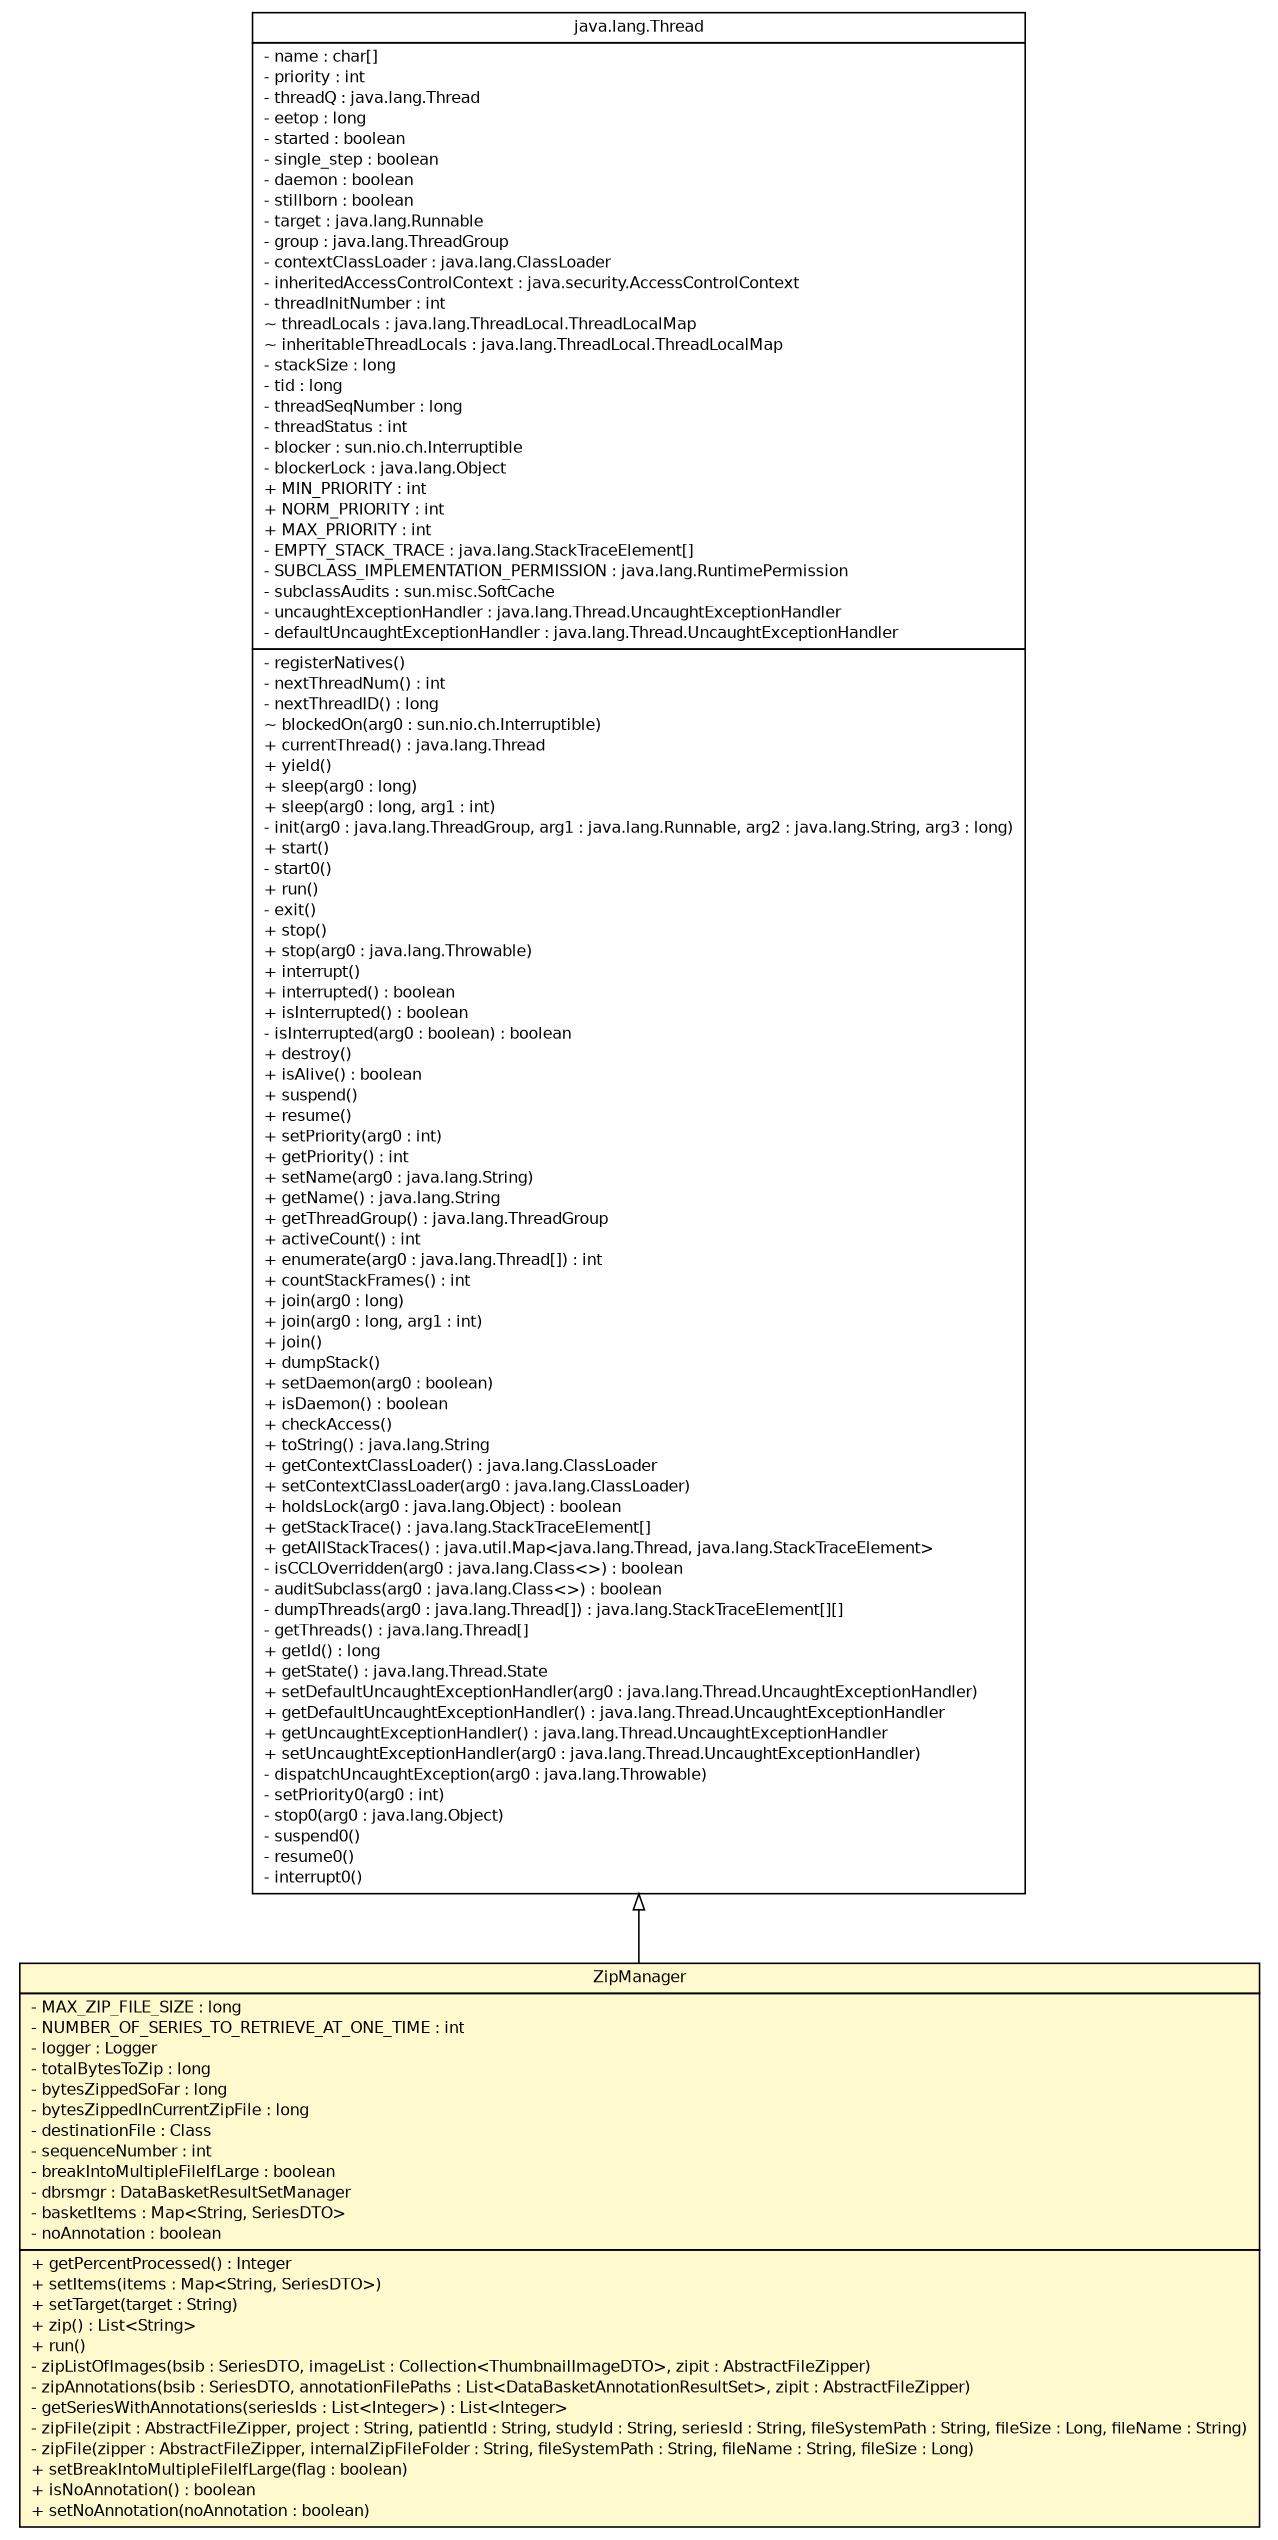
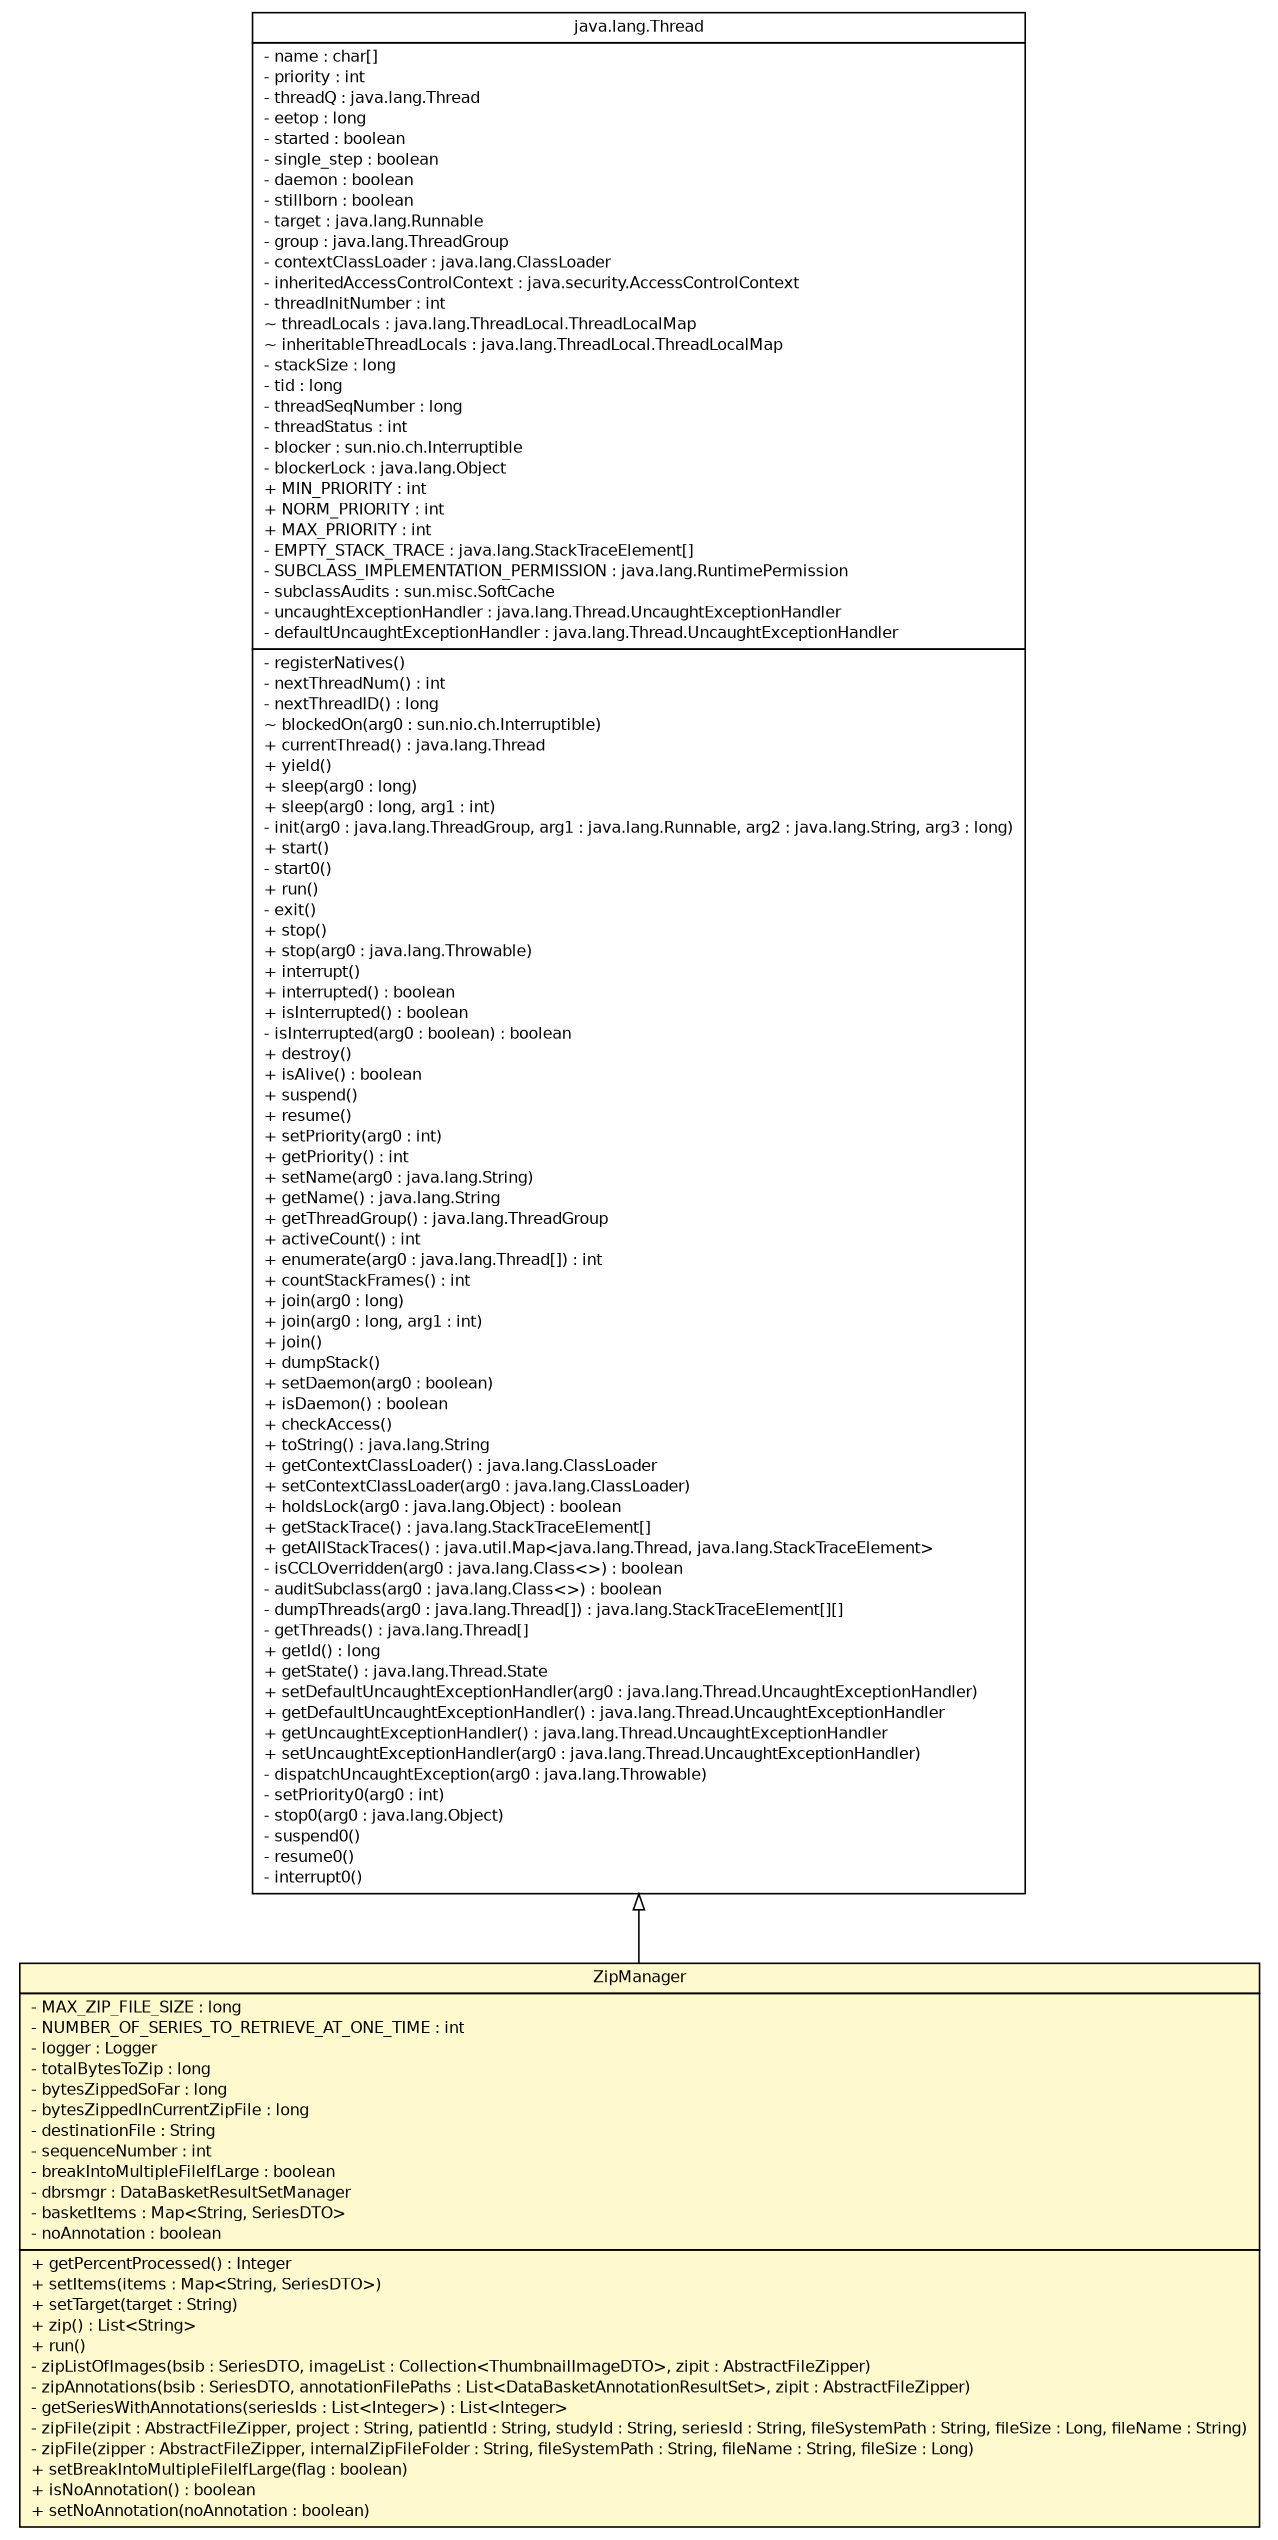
node "ZipManager": text "- destinationFile : Class" -> "- destinationFile : String"
